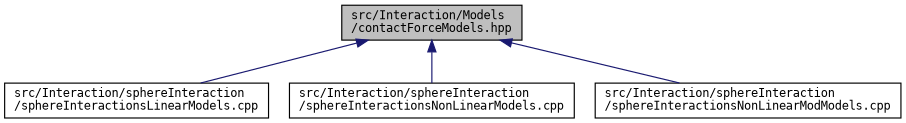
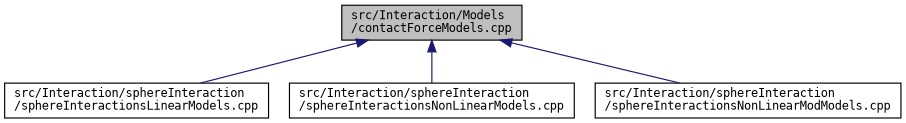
node "src/Interaction/Models /contactForceModels.hpp": label "src/Interaction/Models /contactForceModels.hpp" -> "src/Interaction/Models /contactForceModels.cpp"
